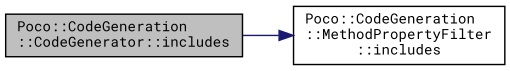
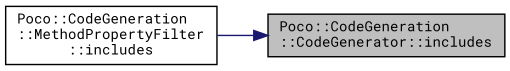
edge "Poco::CodeGeneration ::CodeGenerator::includes" -> "Poco::CodeGeneration ::MethodPropertyFilter ::includes": reversed
